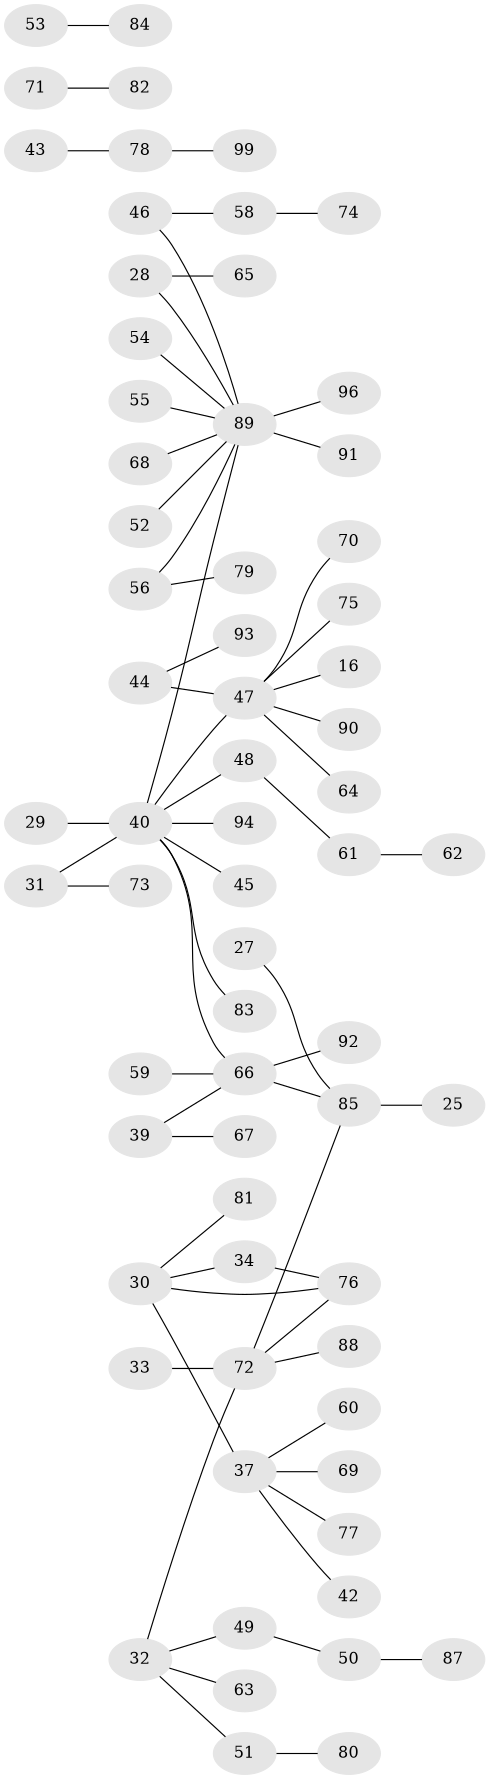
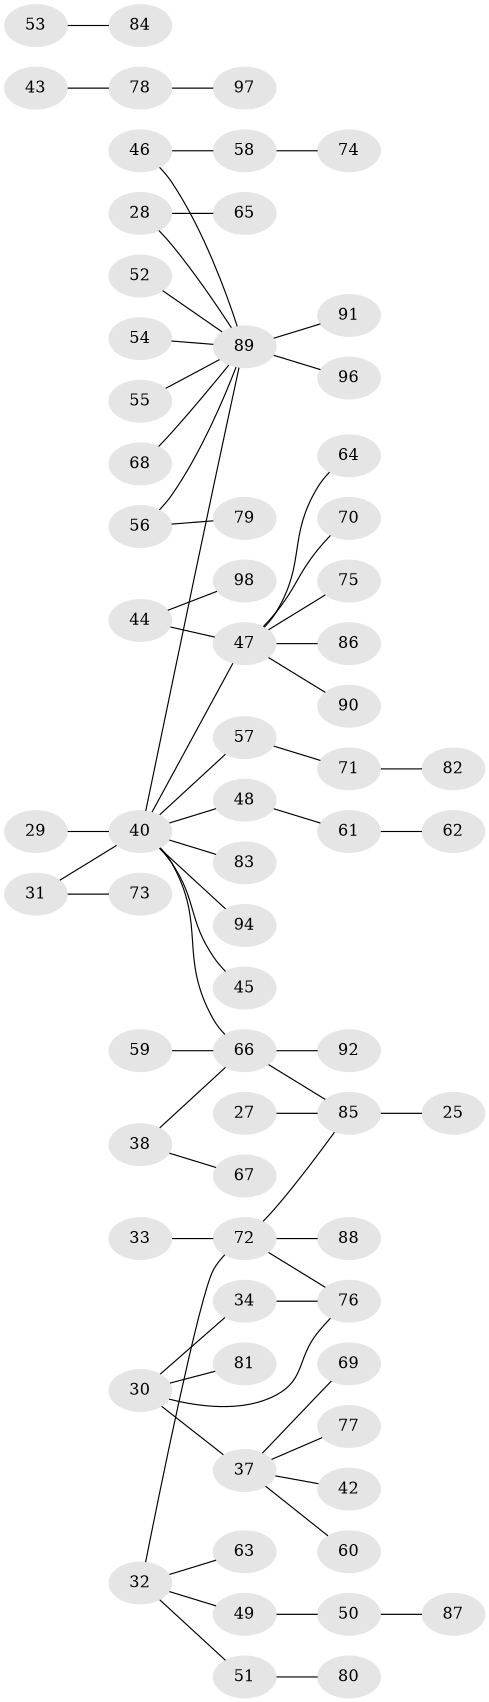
node "99": label "99" -> "97"
node "93": label "93" -> "98"
node "16": label "16" -> "86"
node "57": added
node "39": label "39" -> "38"
